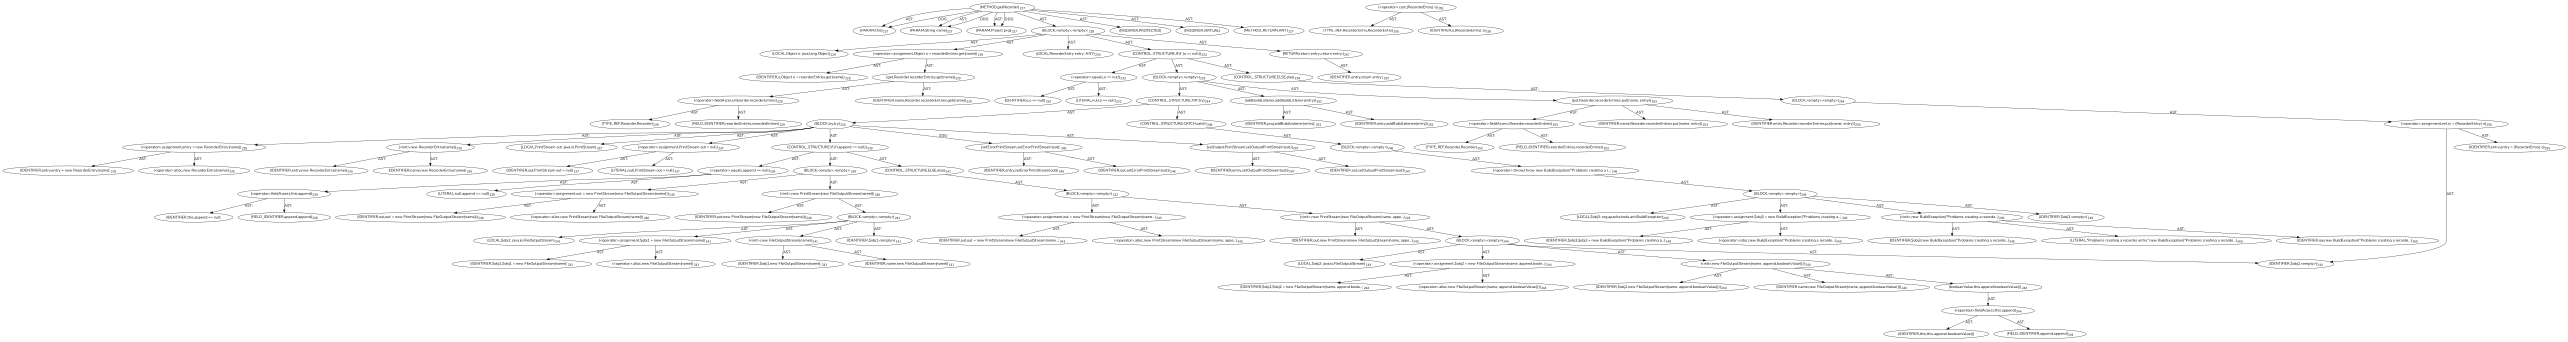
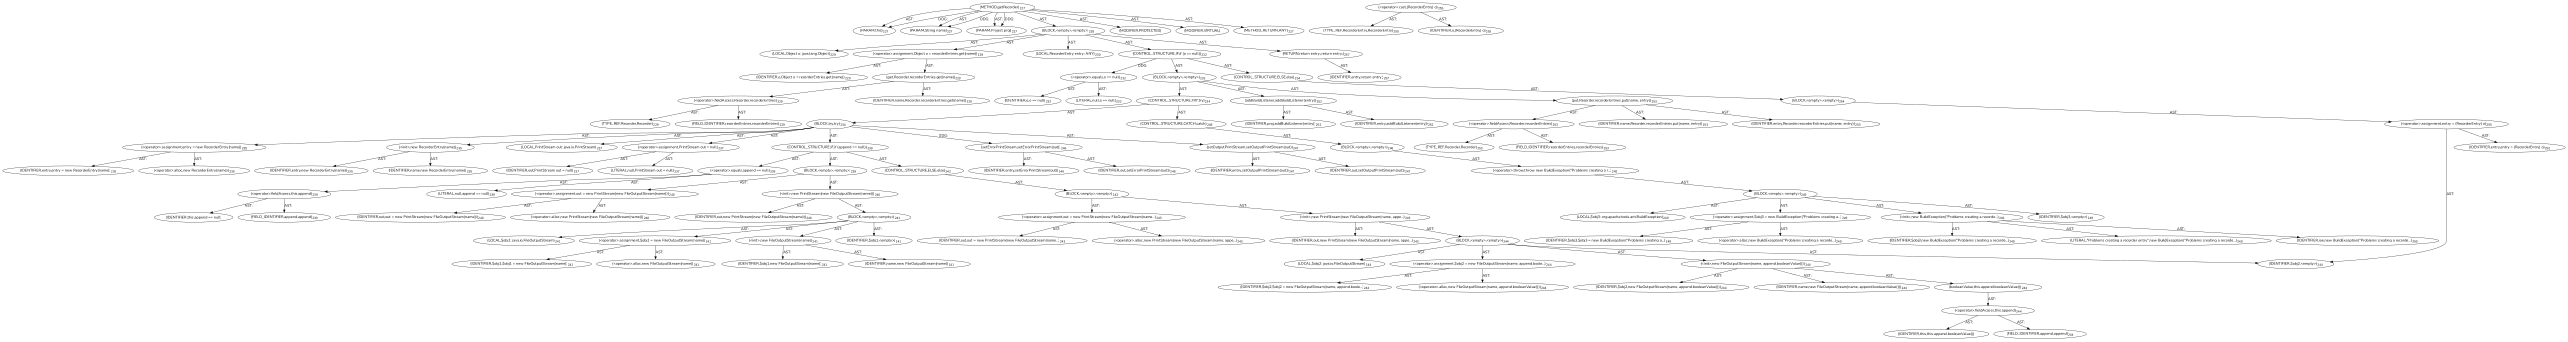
edge "(CONTROL_STRUCTURE,IF,if (o == null))" -> "(<operator>.equals,o == null)": label "AST: " -> "DDG: "
